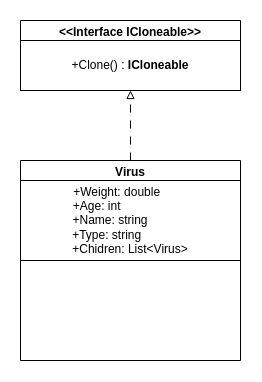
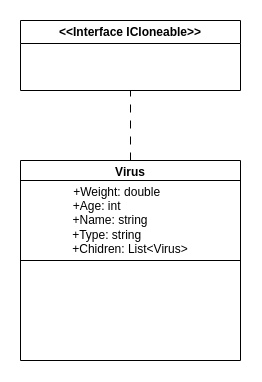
node "+Clone() : ICloneable": removed
edge "Virus" -> "<<Interface ICloneable>>": arrowhead block -> none
